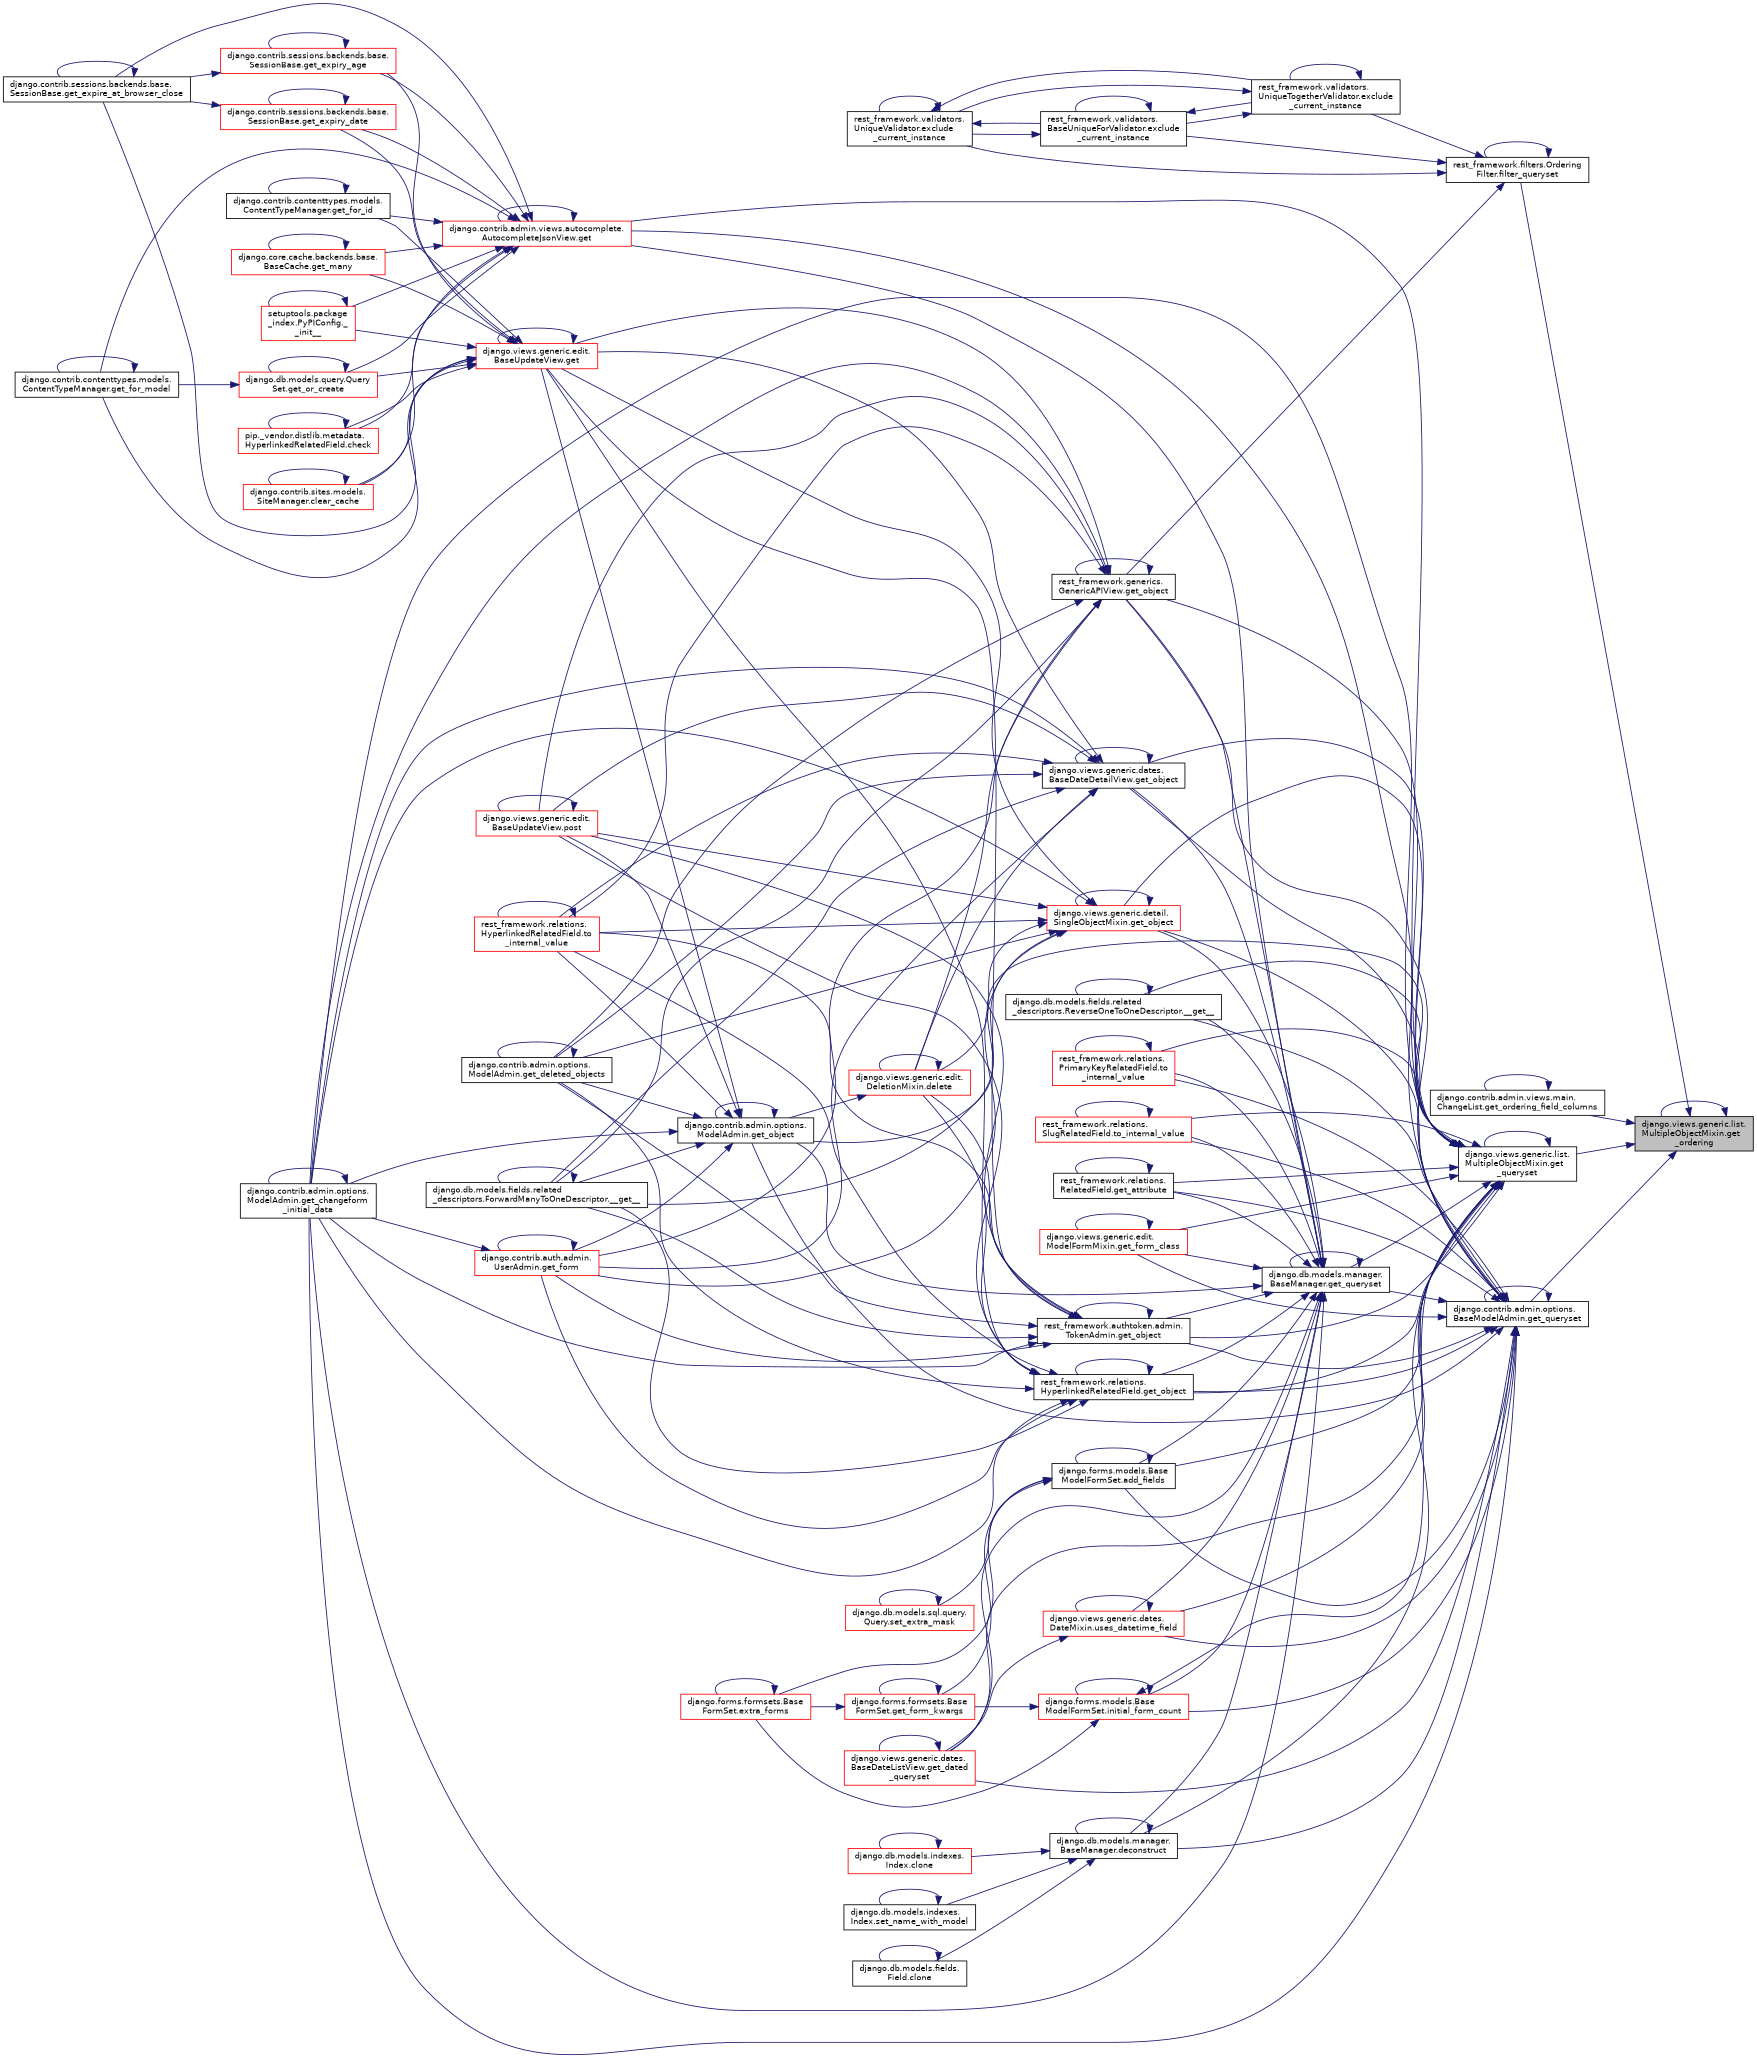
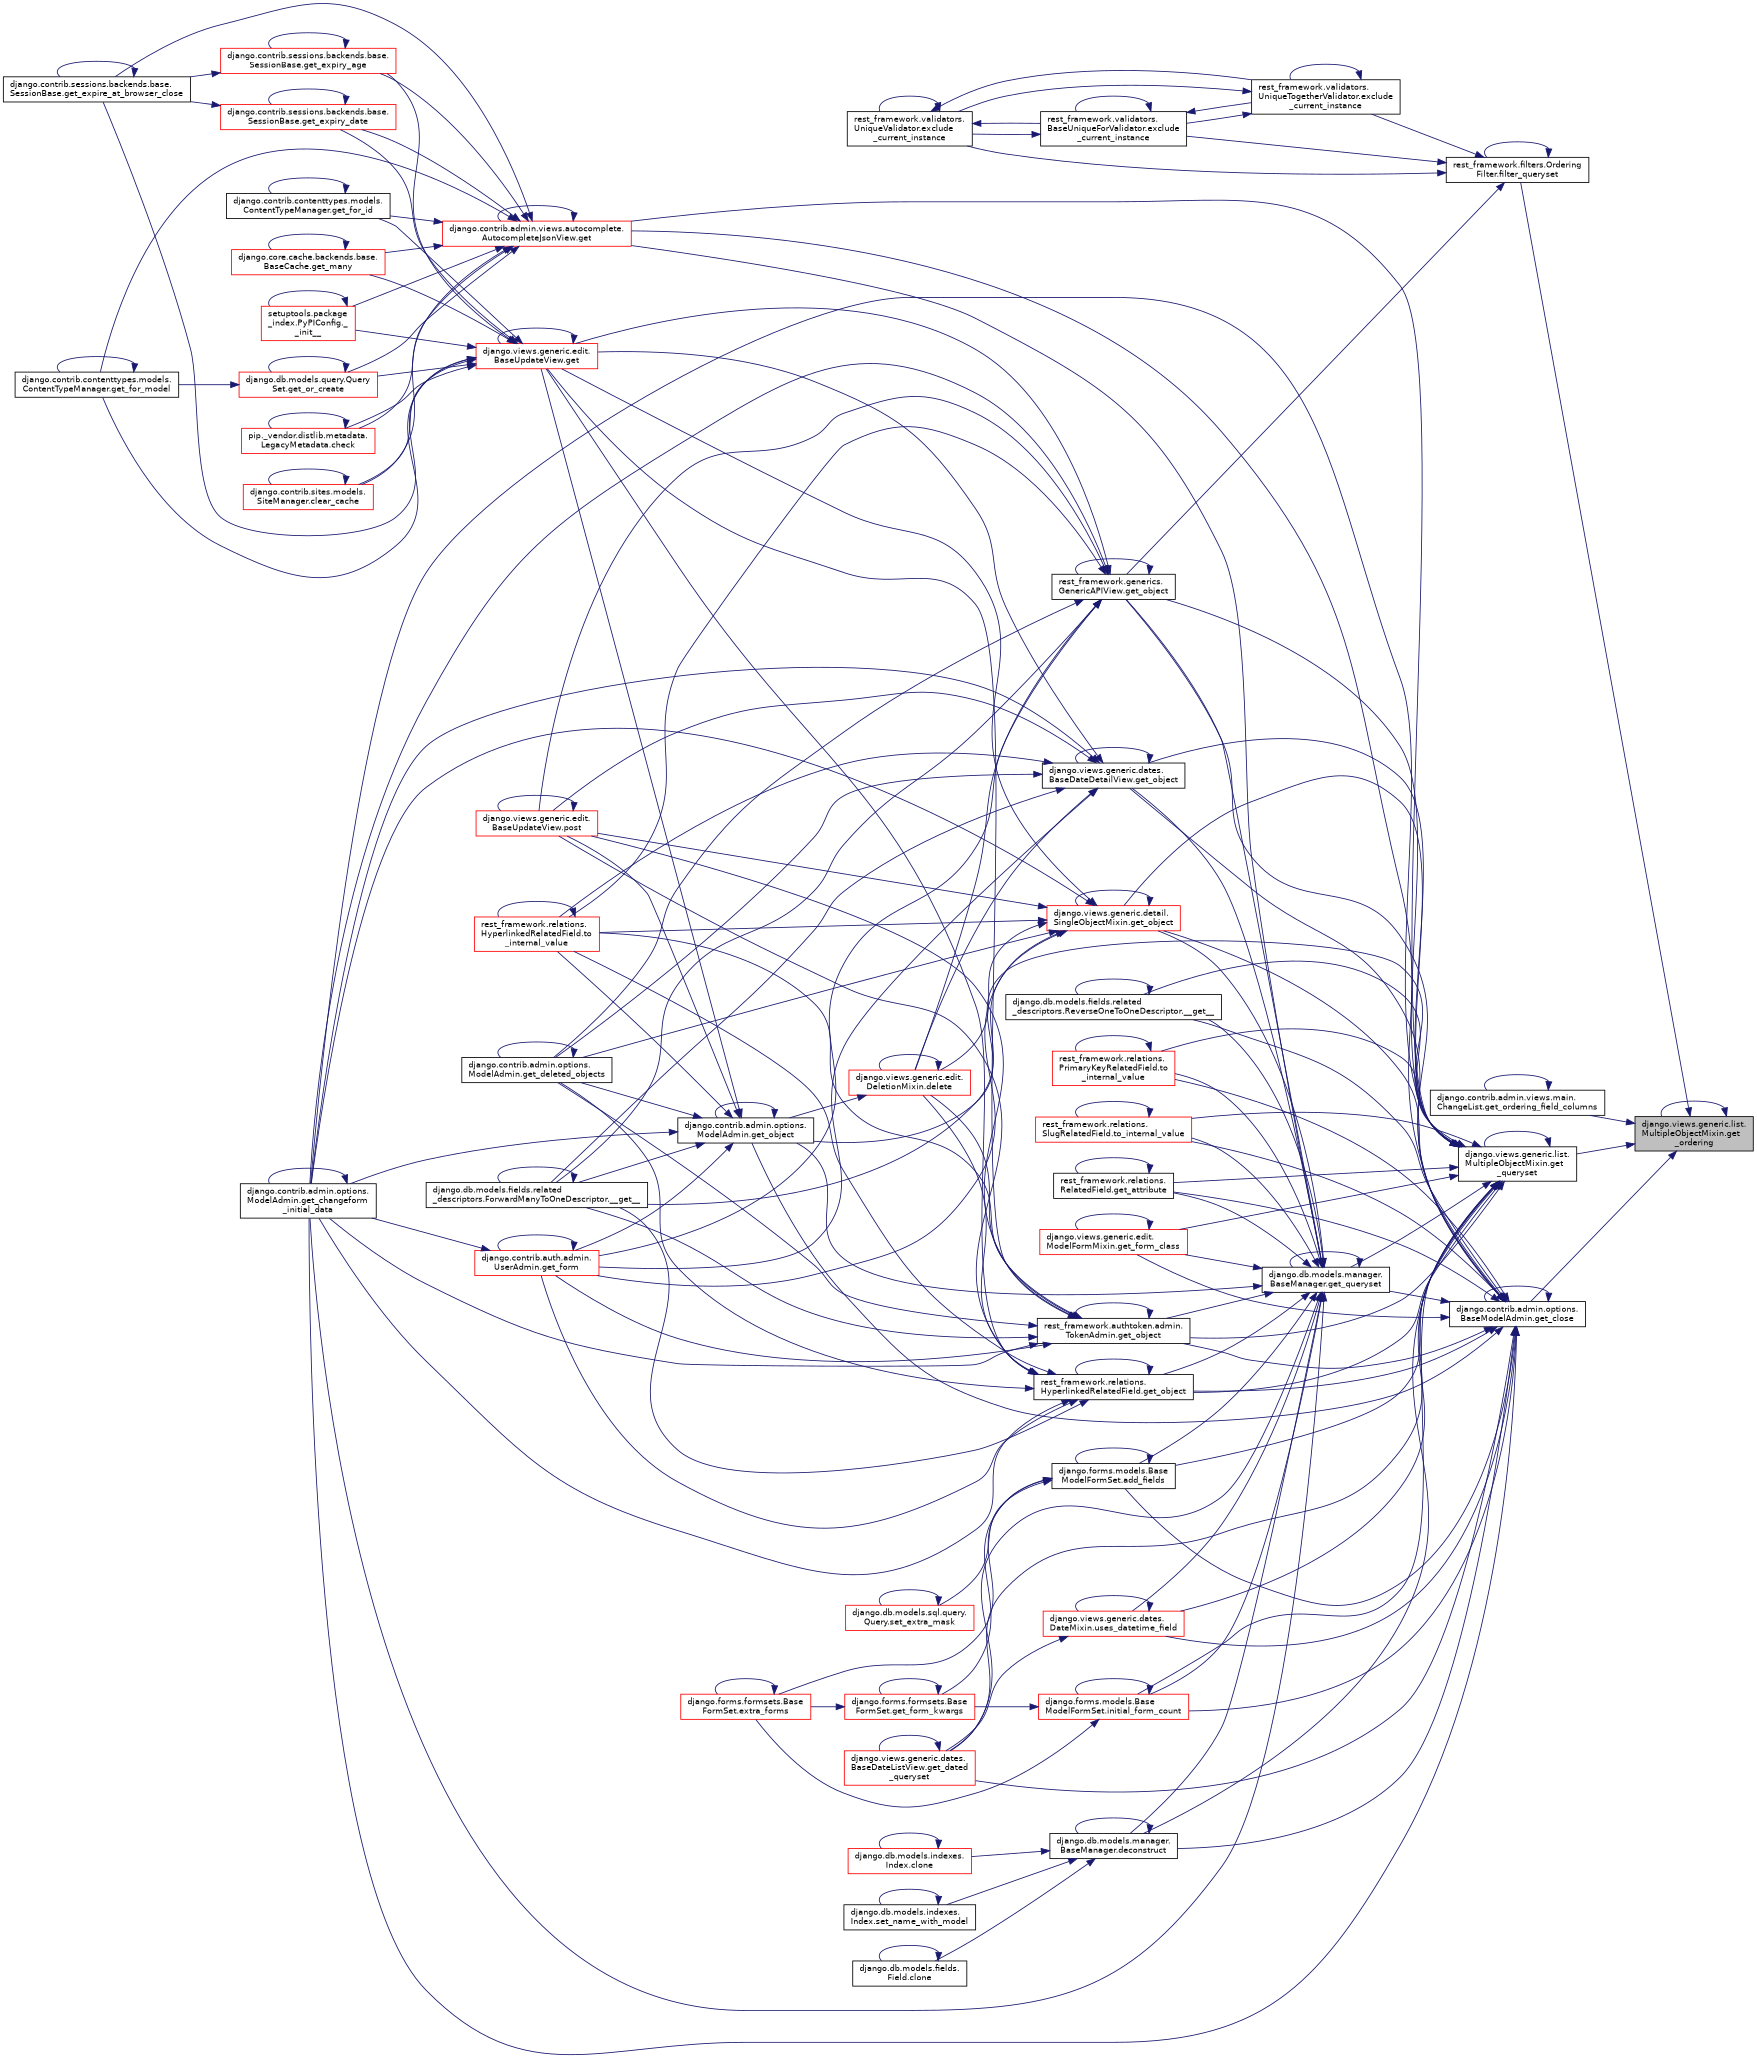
node "pip._vendor.distlib.metadata. HyperlinkedRelatedField.check": label "pip._vendor.distlib.metadata. HyperlinkedRelatedField.check" -> "pip._vendor.distlib.metadata. LegacyMetadata.check"
node "django.contrib.admin.options. BaseModelAdmin.get_queryset": label "django.contrib.admin.options. BaseModelAdmin.get_queryset" -> "django.contrib.admin.options. BaseModelAdmin.get_close"
edge "django.views.generic.list. MultipleObjectMixin.get _queryset" -> "django.forms.models.Base ModelFormSet.initial_form_count": reversed
